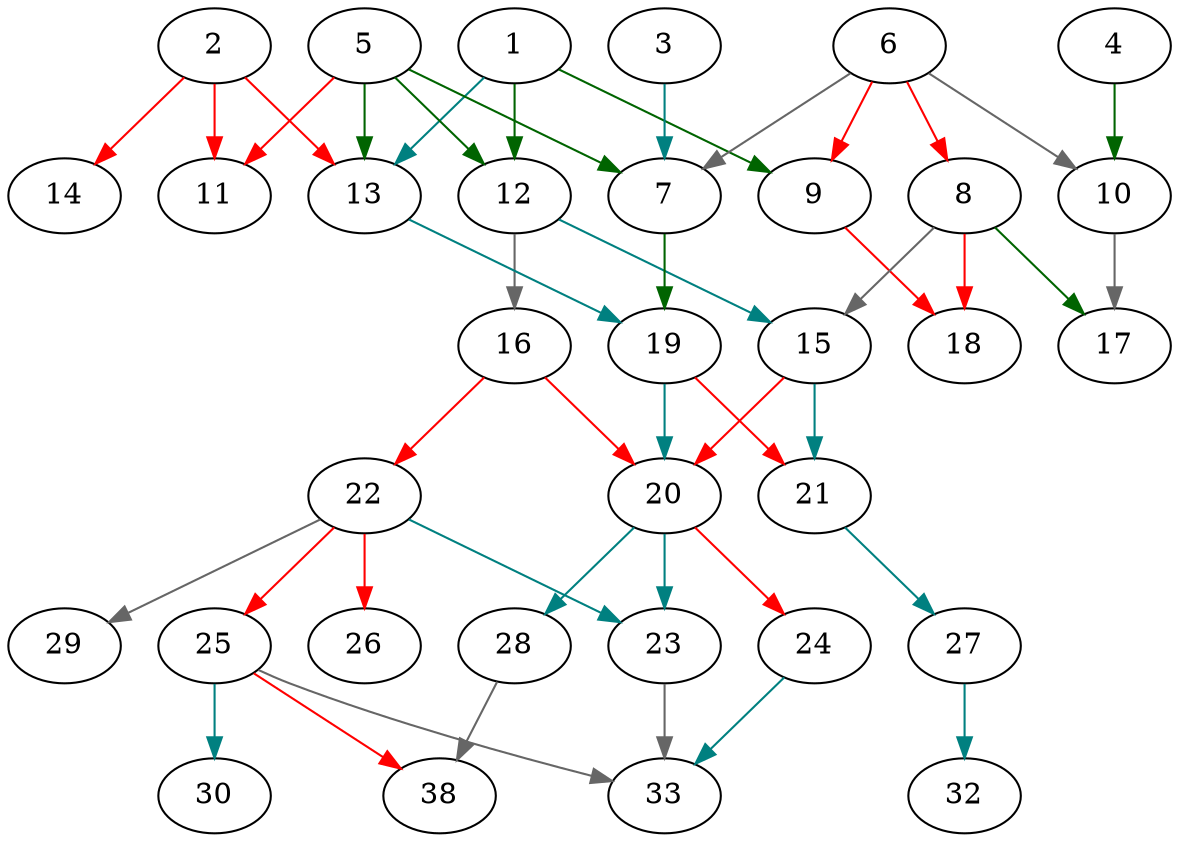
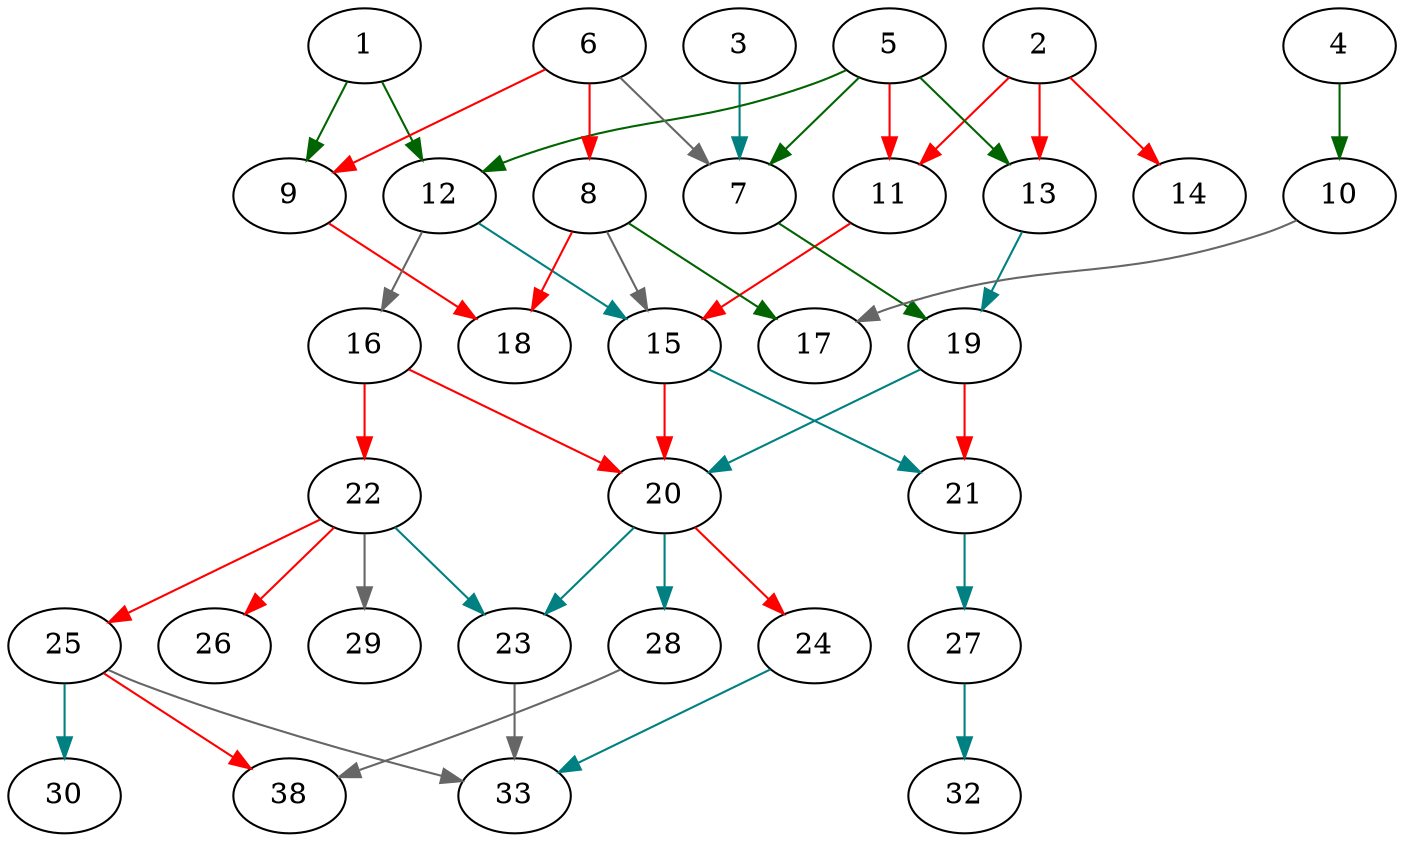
edge "1" -> "13": removed
edge "6" -> "10": removed
edge "11" -> "15": added
